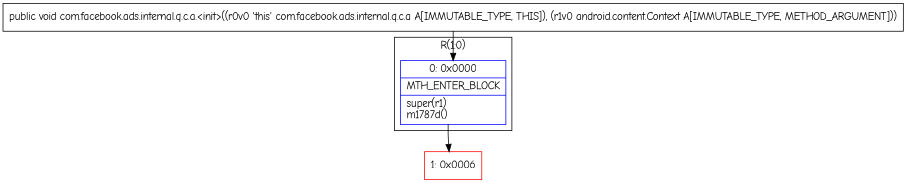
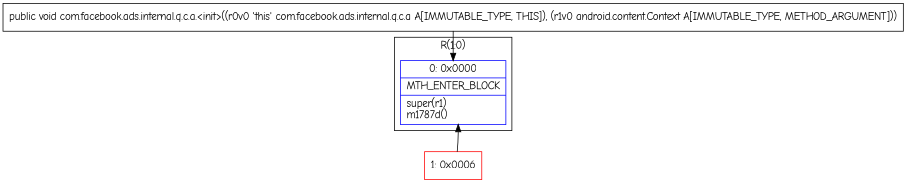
edge "0: 0x0000" -> "1: 0x0006": reversed
